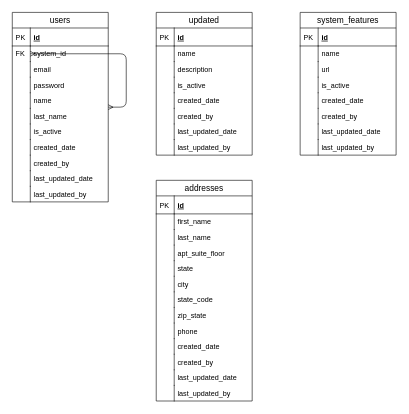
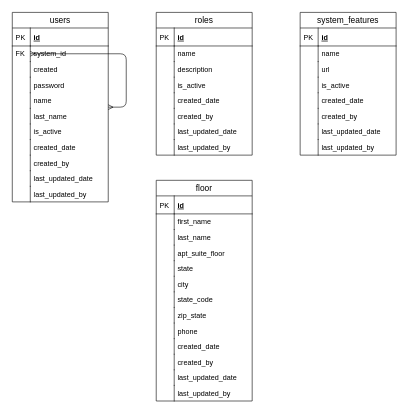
node "updated": label "updated" -> "roles"
node "email": label "email" -> "created"
node "addresses": label "addresses" -> "floor"
